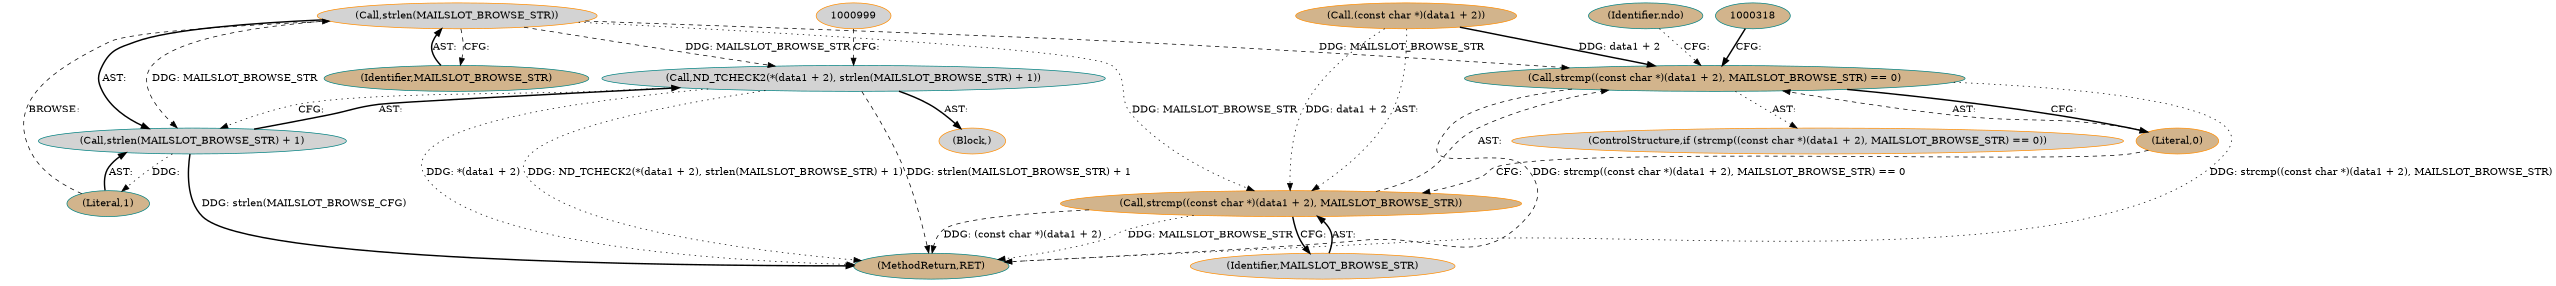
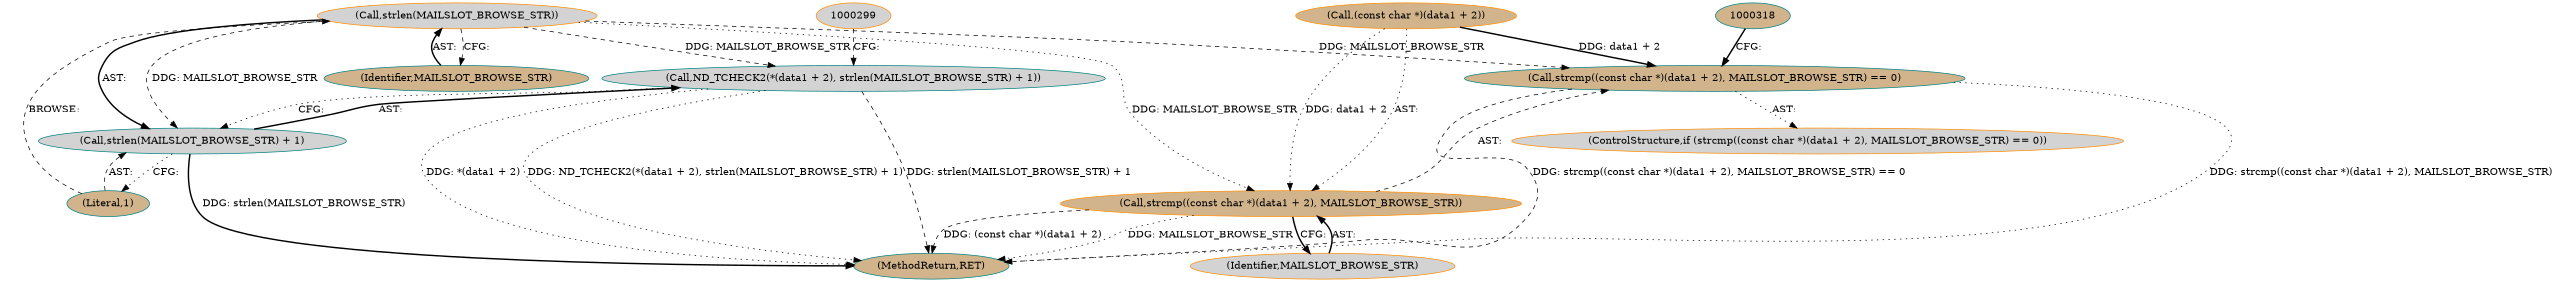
node "1000999": label "1000999" -> "1000299"
node "(Identifier,ndo)": removed
node "(Block,)": removed
node "(Literal,0)": removed
edge "(Literal,1)" -> "(Call,strlen(MAILSLOT_BROWSE_STR) + 1)": style bold -> dashed
edge "(Call,strlen(MAILSLOT_BROWSE_STR) + 1)" -> "(Literal,1)": label "DDG: " -> "CFG: "
edge "(Call,strlen(MAILSLOT_BROWSE_STR) + 1)" -> "(MethodReturn,RET)": label "DDG: strlen(MAILSLOT_BROWSE_CFG)" -> "DDG: strlen(MAILSLOT_BROWSE_STR)"
